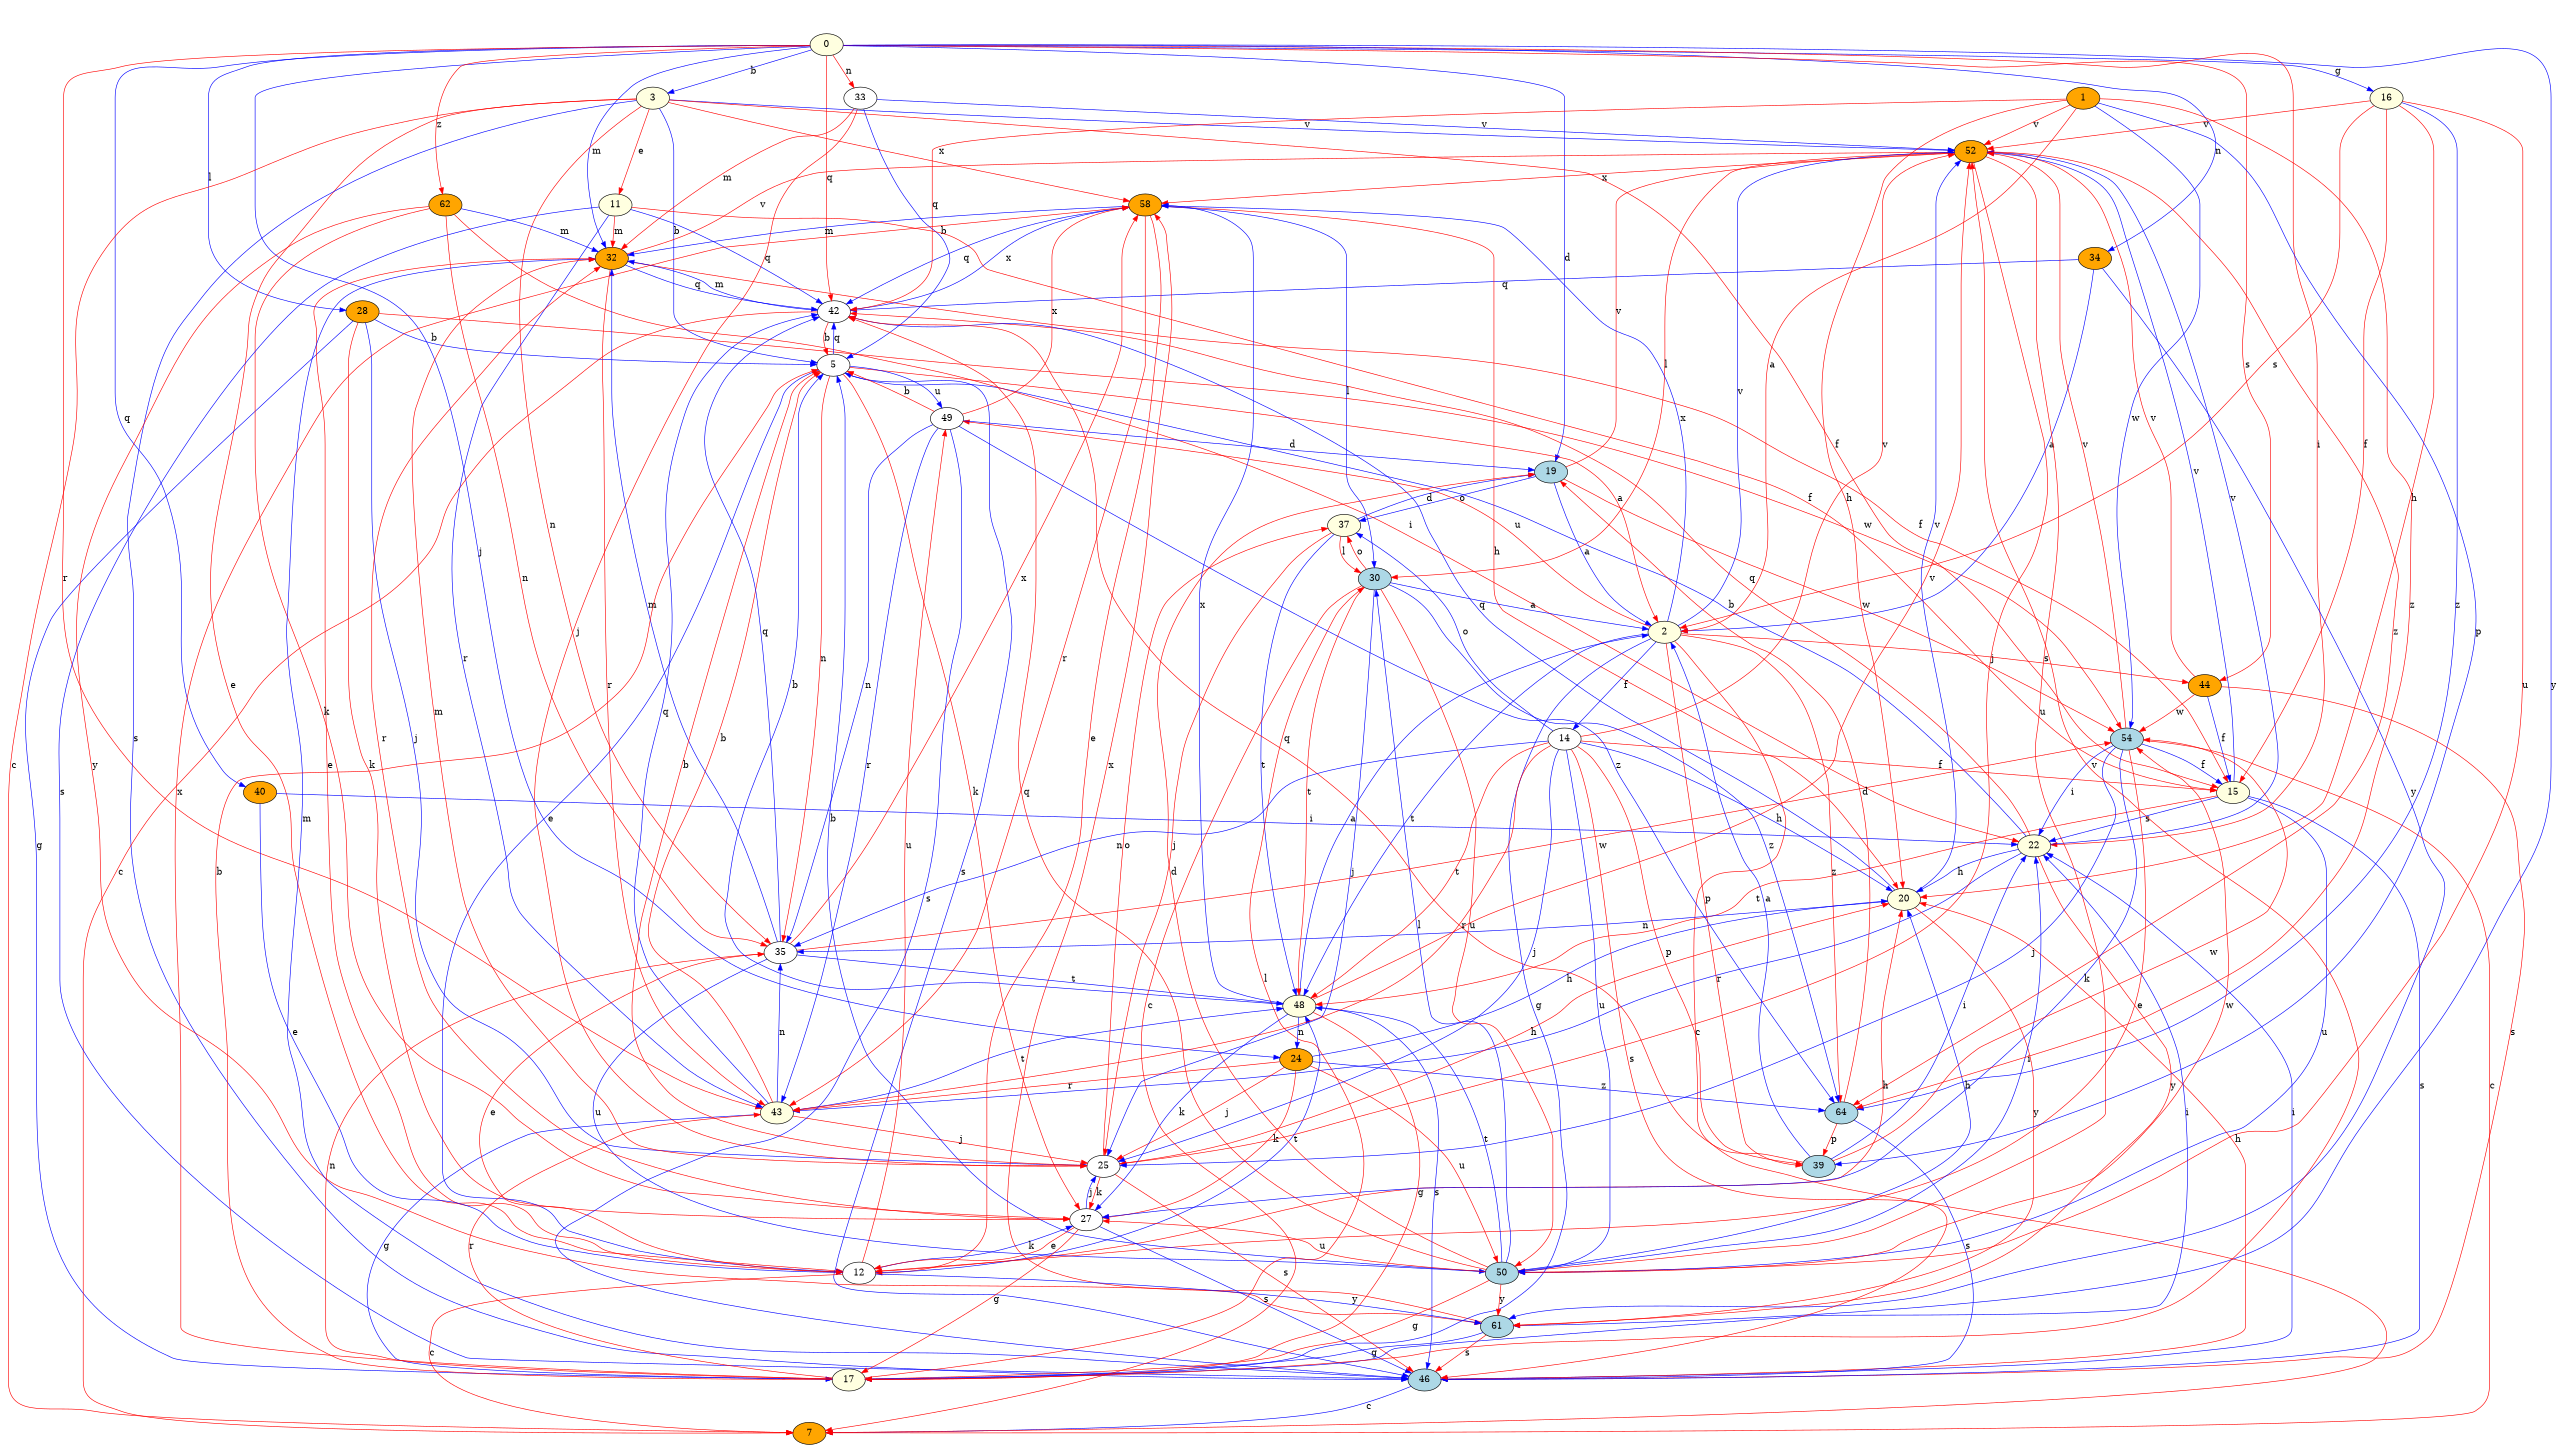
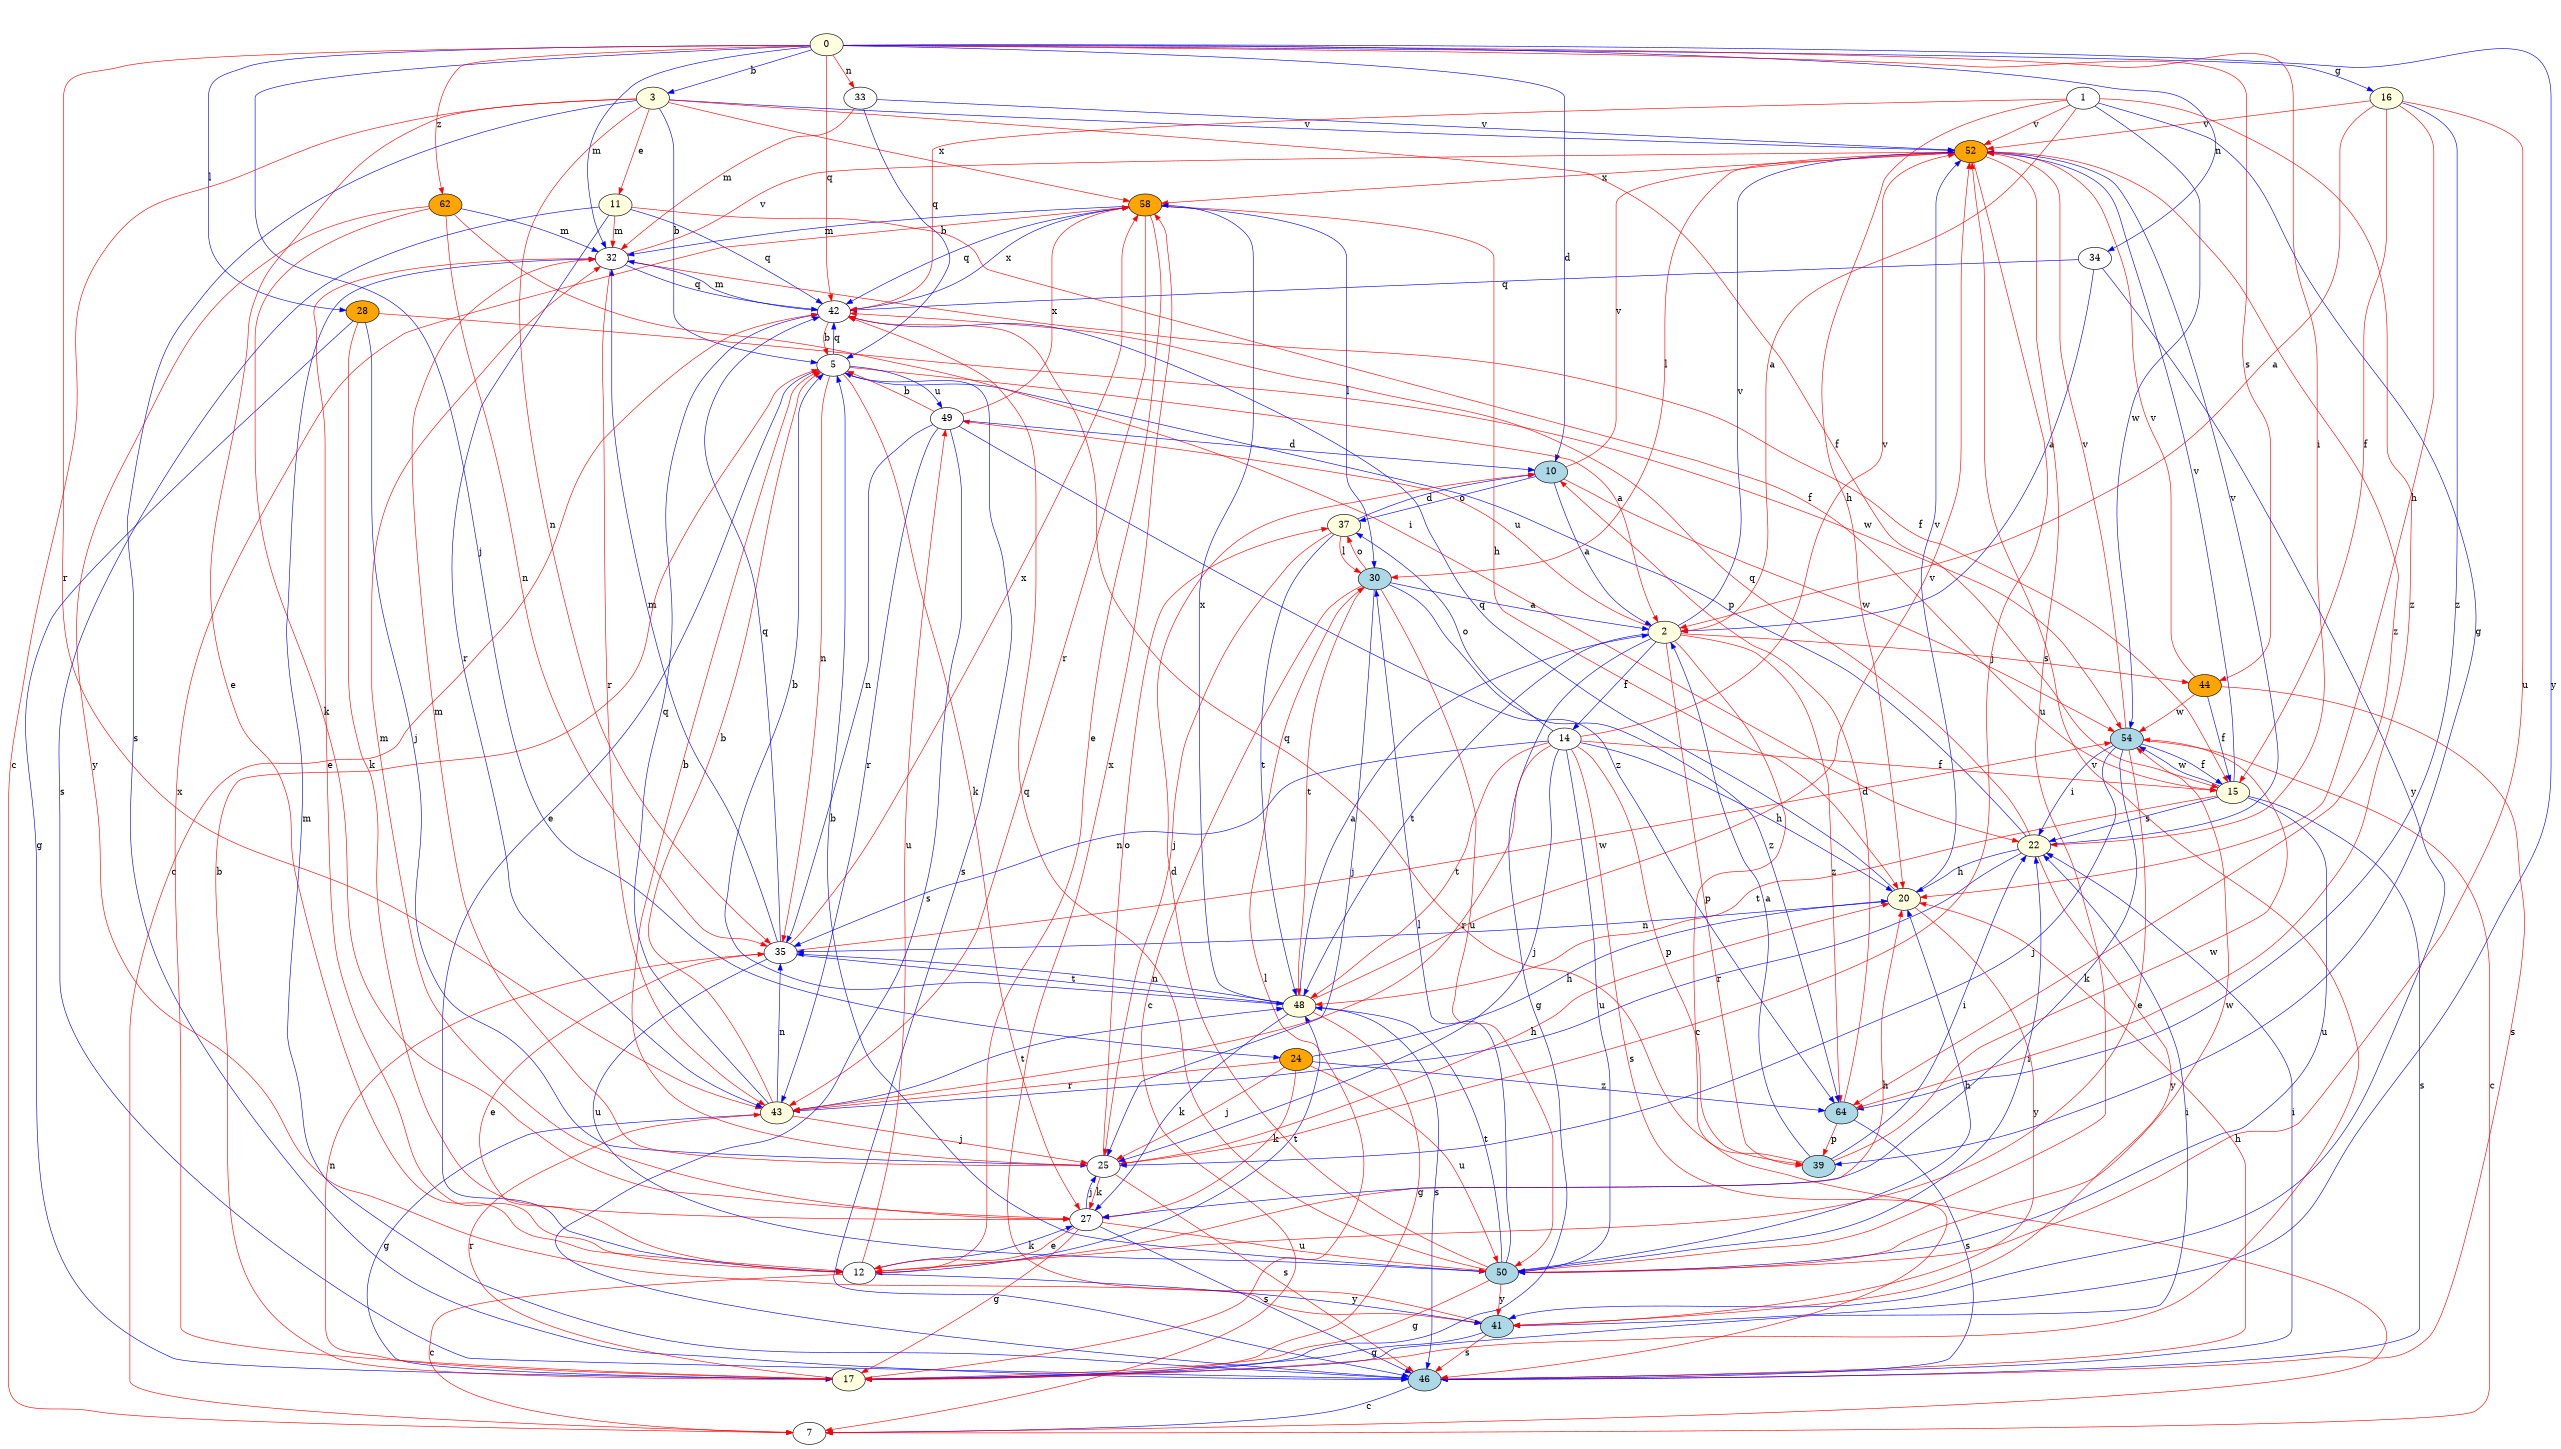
node "1": fillcolor orange -> white
node "32": fillcolor orange -> white
node "34": fillcolor orange -> white
edge "2" -> "58": removed, label "x"
edge "28" -> "5": removed, label "b"
edge "16" -> "2": label "s" -> "a"
node "19": label "19" -> "10"
edge "22" -> "5": label "b" -> "p"
edge "1" -> "39": label "p" -> "g"
edge "27" -> "32": label "r" -> "m"
edge "33" -> "25": removed, label "j"
edge "15" -> "54": added, label "w"
node "40": removed
edge "42" -> "7": reversed
edge "48" -> "24": now "48" -> "35"
edge "50" -> "27": reversed
node "61": label "61" -> "41"
node "7": fillcolor orange -> white
